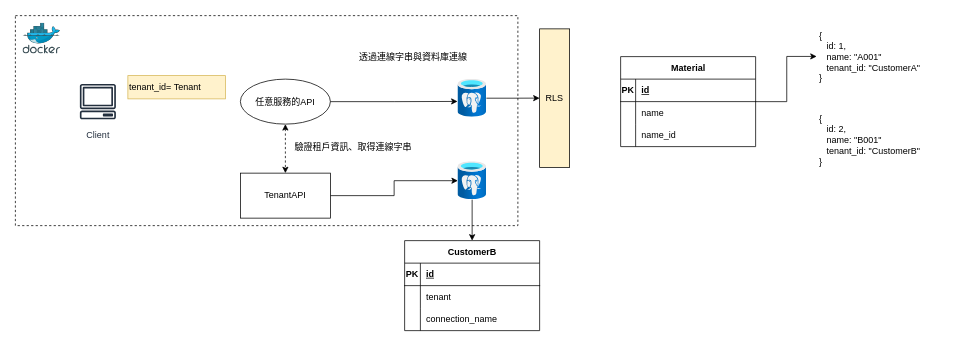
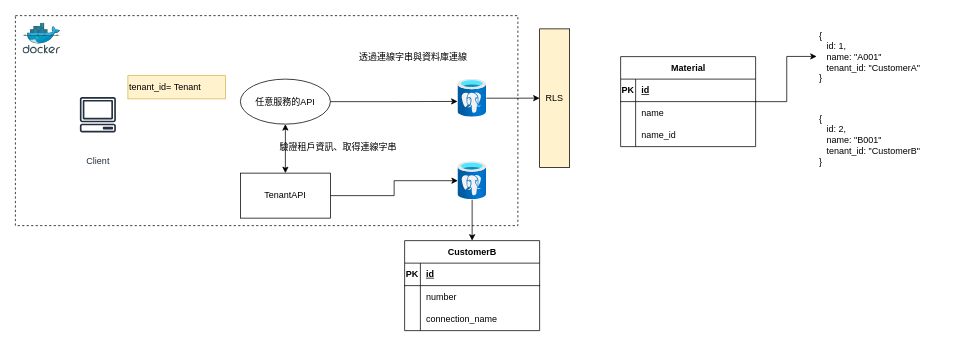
node "Client": size 45x45 -> 45x71
node "驗證租戶資訊、取得連線字串": moved (353, 147) -> (338, 147)
edge "任意服務的API" -- "TenantAPI": style dashed -> solid
node "tenant": label "tenant" -> "number"
